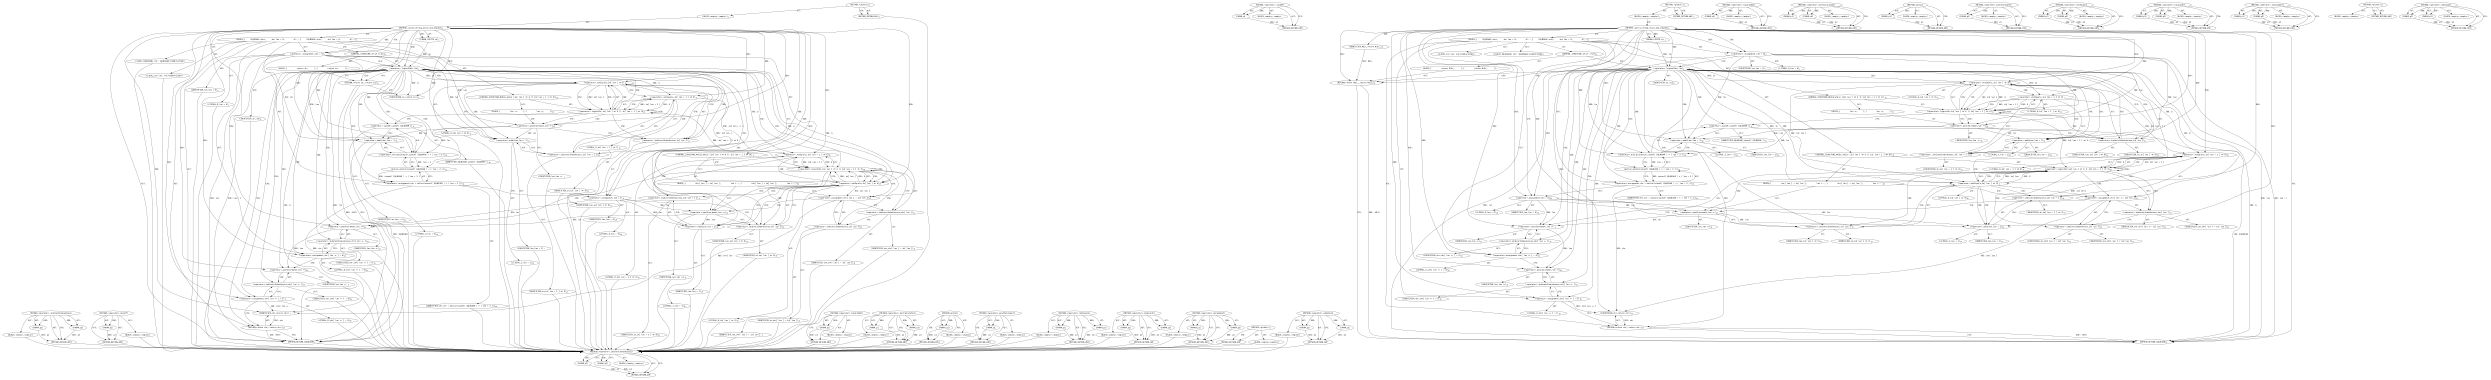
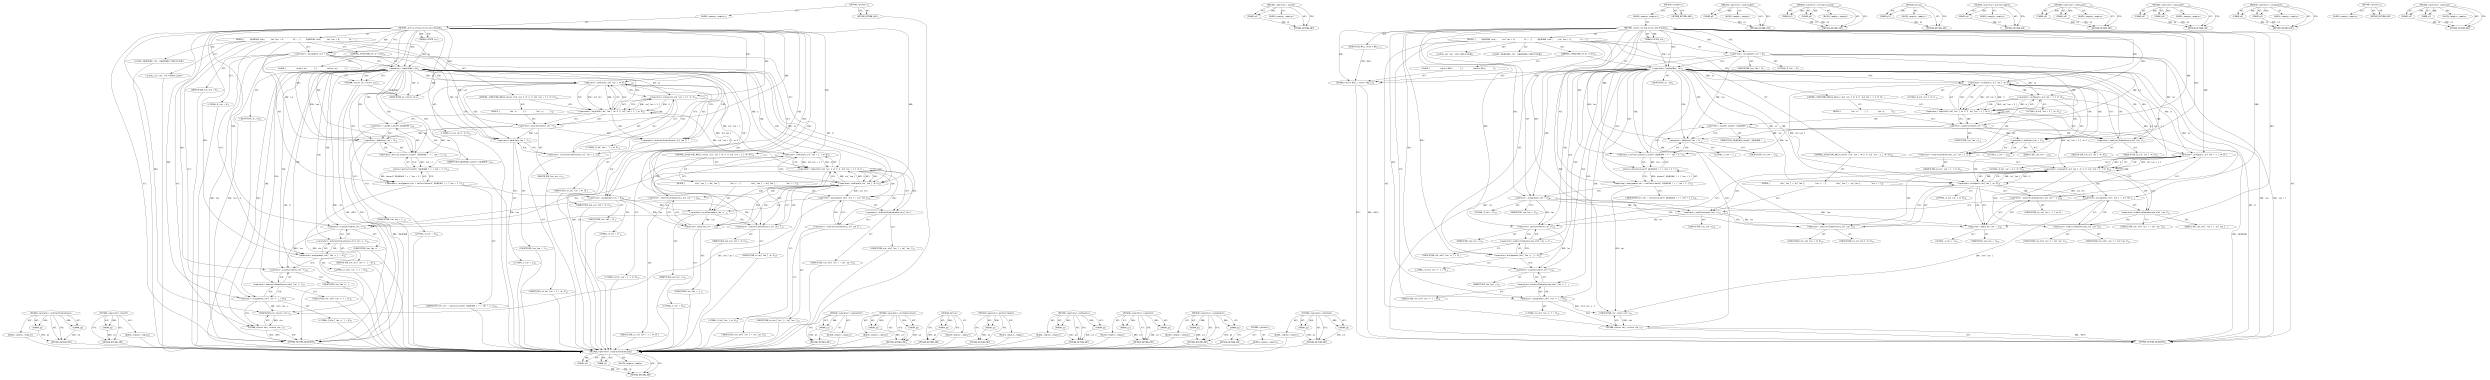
edge "(RETURN,return in;,return in;)" -> "(IDENTIFIER,in,return in;)": label "AST: " -> "SQLWCHAR: "
